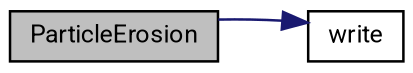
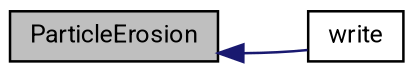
edge "ParticleErosion" -> "write": reversed
